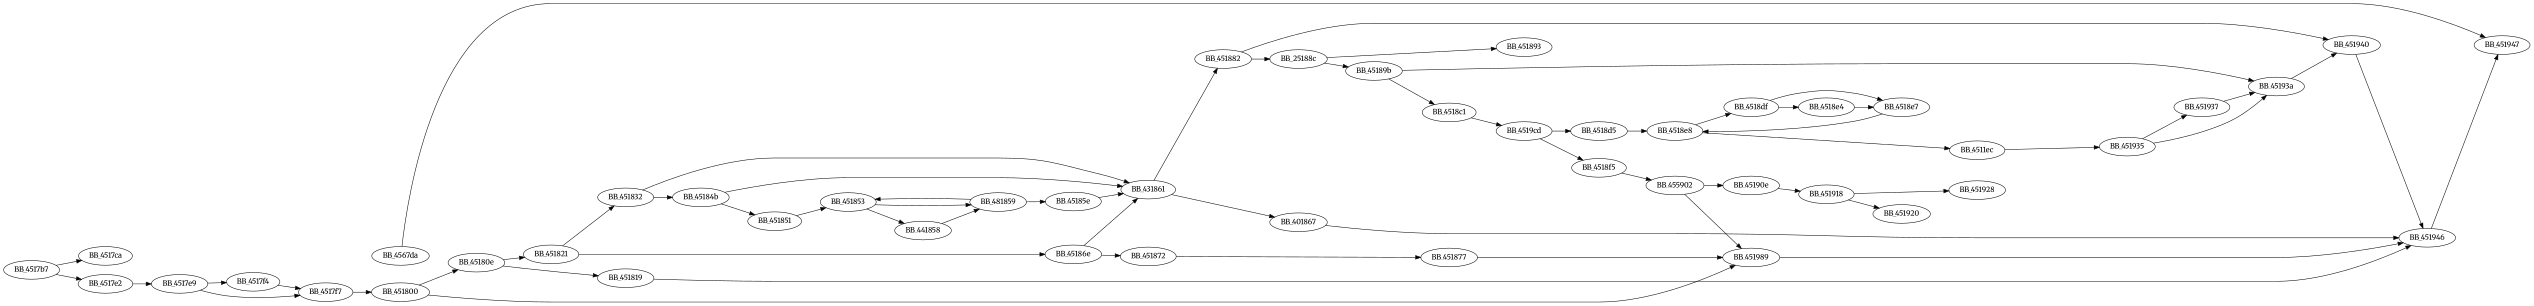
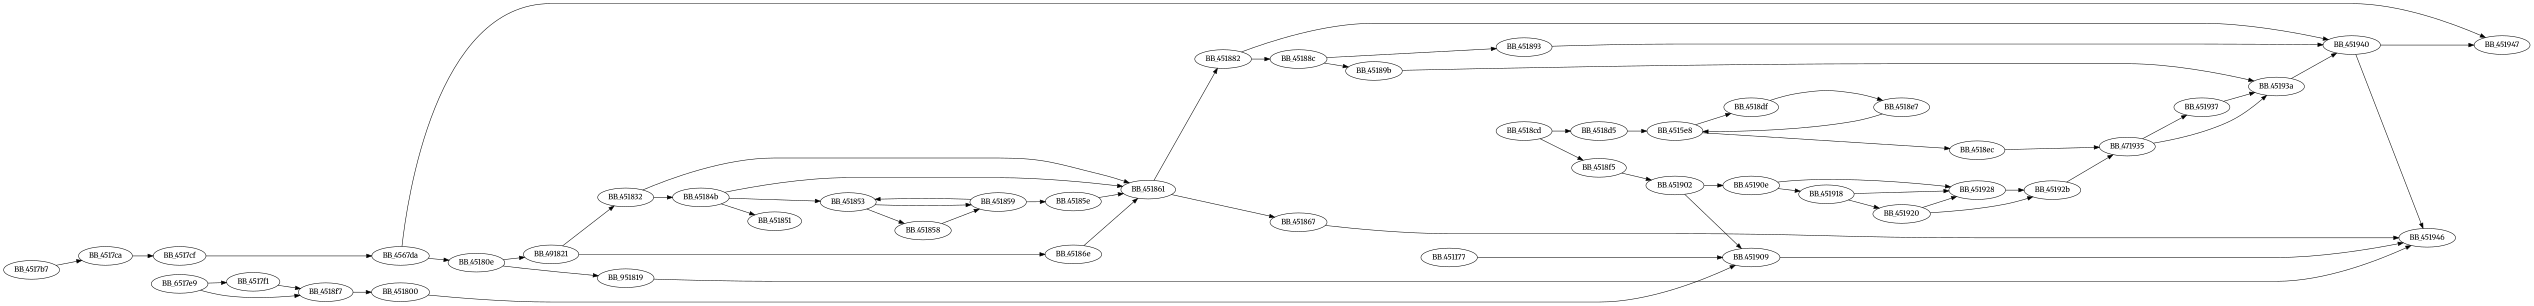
edge "BB_451893" -> "BB_451940": added
node "BB_25188c": label "BB_25188c" -> "BB_45188c"
node "BB_4518e4": removed
node "BB_4518c1": removed
node "BB_4519cd": label "BB_4519cd" -> "BB_4518cd"
node "BB_4518e8": label "BB_4518e8" -> "BB_4515e8"
edge "BB_451946" -> "BB_451947": now "BB_451940" -> "BB_451947"
node "BB_451935": label "BB_451935" -> "BB_471935"
node "BB_4511ec": label "BB_4511ec" -> "BB_4518ec"
edge "BB_45190e" -> "BB_451928": added
node "BB_455902": label "BB_455902" -> "BB_451902"
node "BB_431861": label "BB_431861" -> "BB_451861"
node "BB_45192b": added
node "BB_481859": label "BB_481859" -> "BB_451859"
edge "BB_451920" -> "BB_451928": added
edge "BB_451851" -> "BB_451853": now "BB_45184b" -> "BB_451853"
node "BB_401867": label "BB_401867" -> "BB_451867"
node "BB_441858": label "BB_441858" -> "BB_451858"
node "BB_451821": label "BB_451821" -> "BB_491821"
node "BB_4517cf": added
node "BB_451872": removed
node "BB_451877": label "BB_451877" -> "BB_451177"
node "BB_451989": label "BB_451989" -> "BB_451909"
edge "BB_451800" -> "BB_45180e": now "BB_4567da" -> "BB_45180e"
node "BB_451819": label "BB_451819" -> "BB_951819"
node "BB_4517f4": label "BB_4517f4" -> "BB_4517f1"
node "BB_4517e2": removed
node "BB_4517e9": label "BB_4517e9" -> "BB_6517e9"
node "BB_4517f7": label "BB_4517f7" -> "BB_4518f7"
